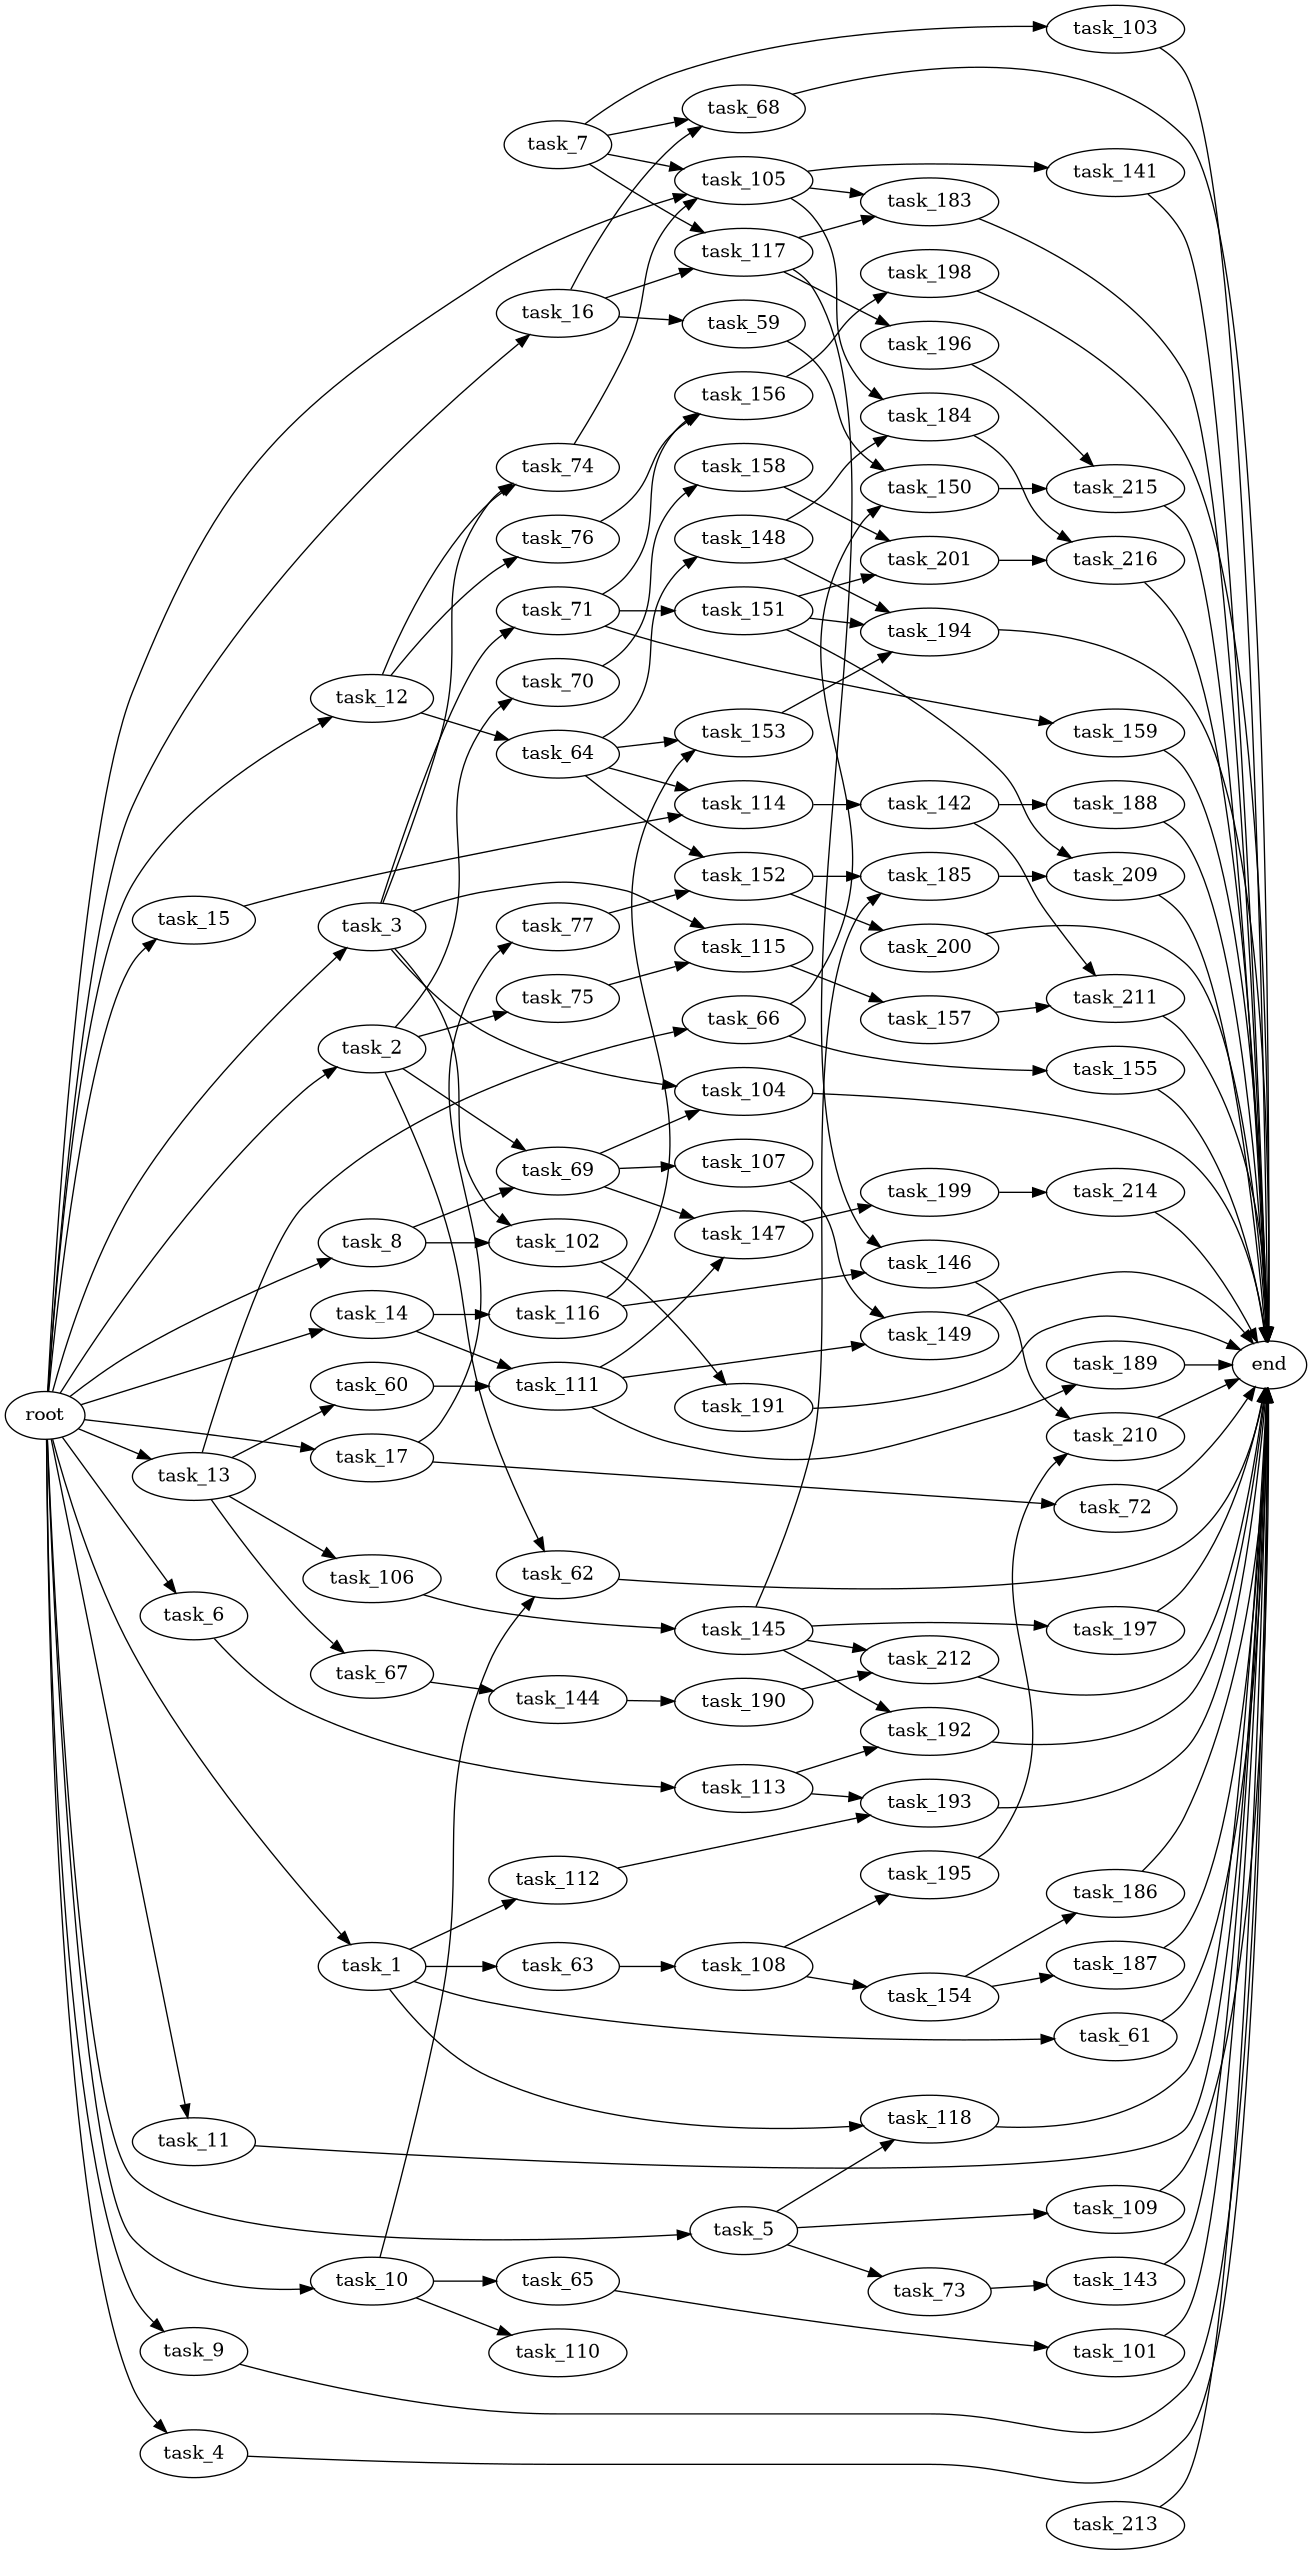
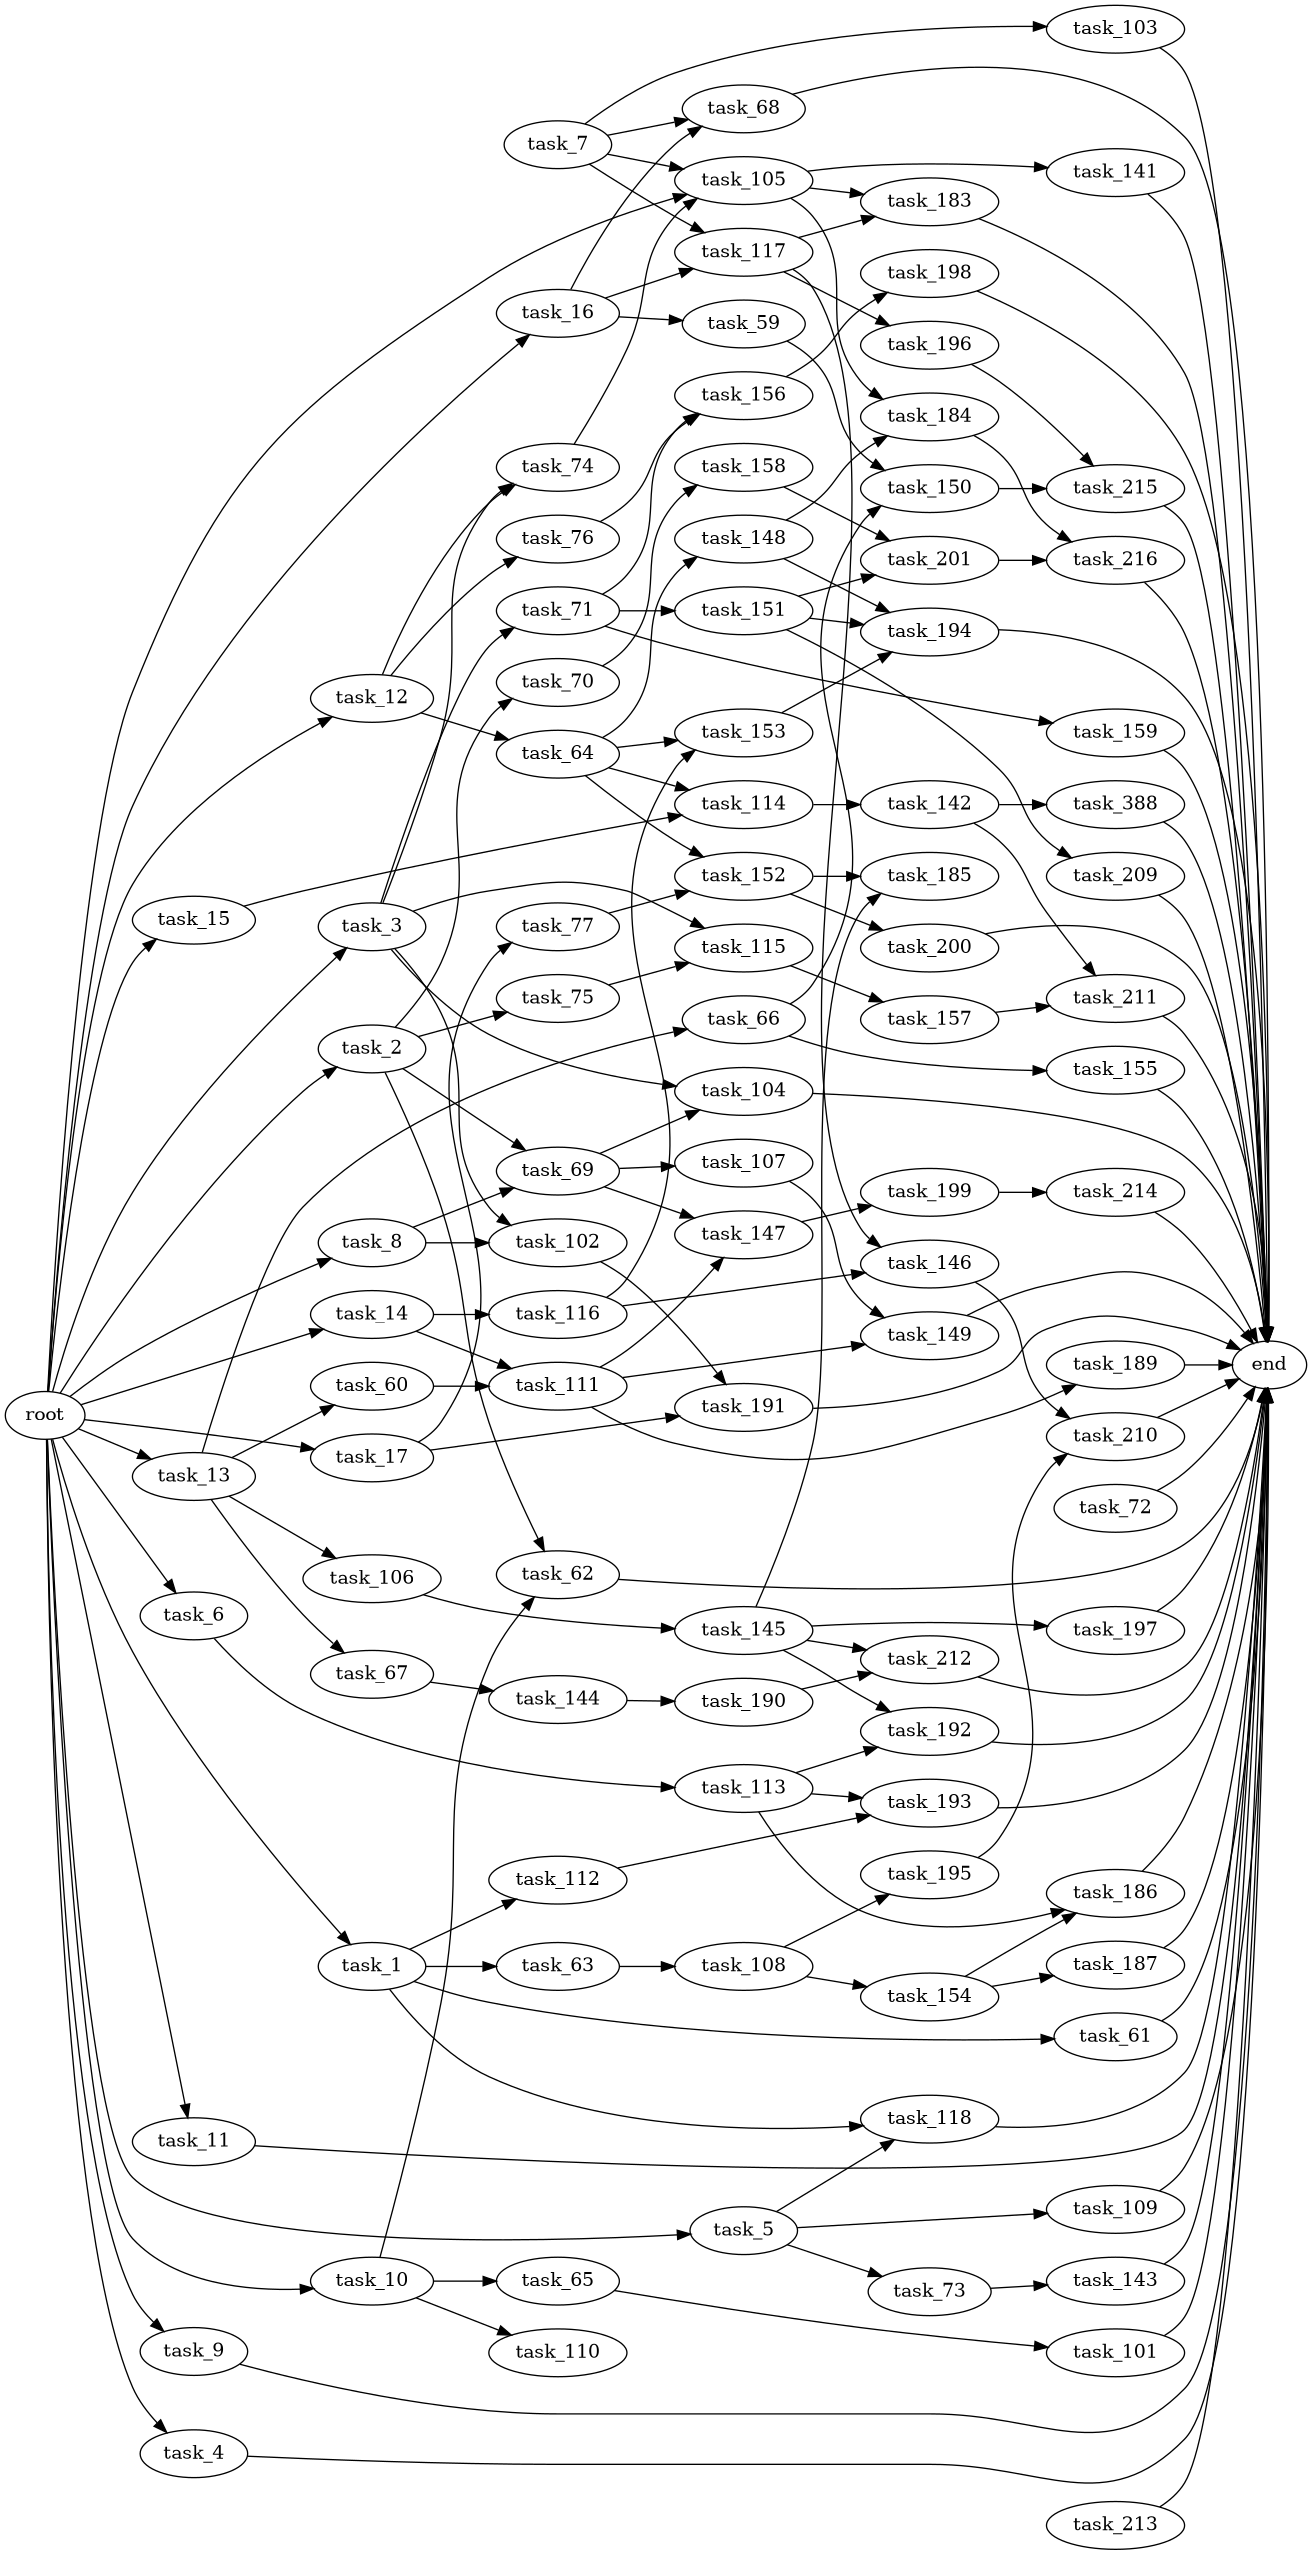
node "task_188": label "task_188" -> "task_388"
edge "task_185" -> "task_209": removed
edge "task_17" -> "task_72": now "task_17" -> "task_191"
edge "task_113" -> "task_186": added
